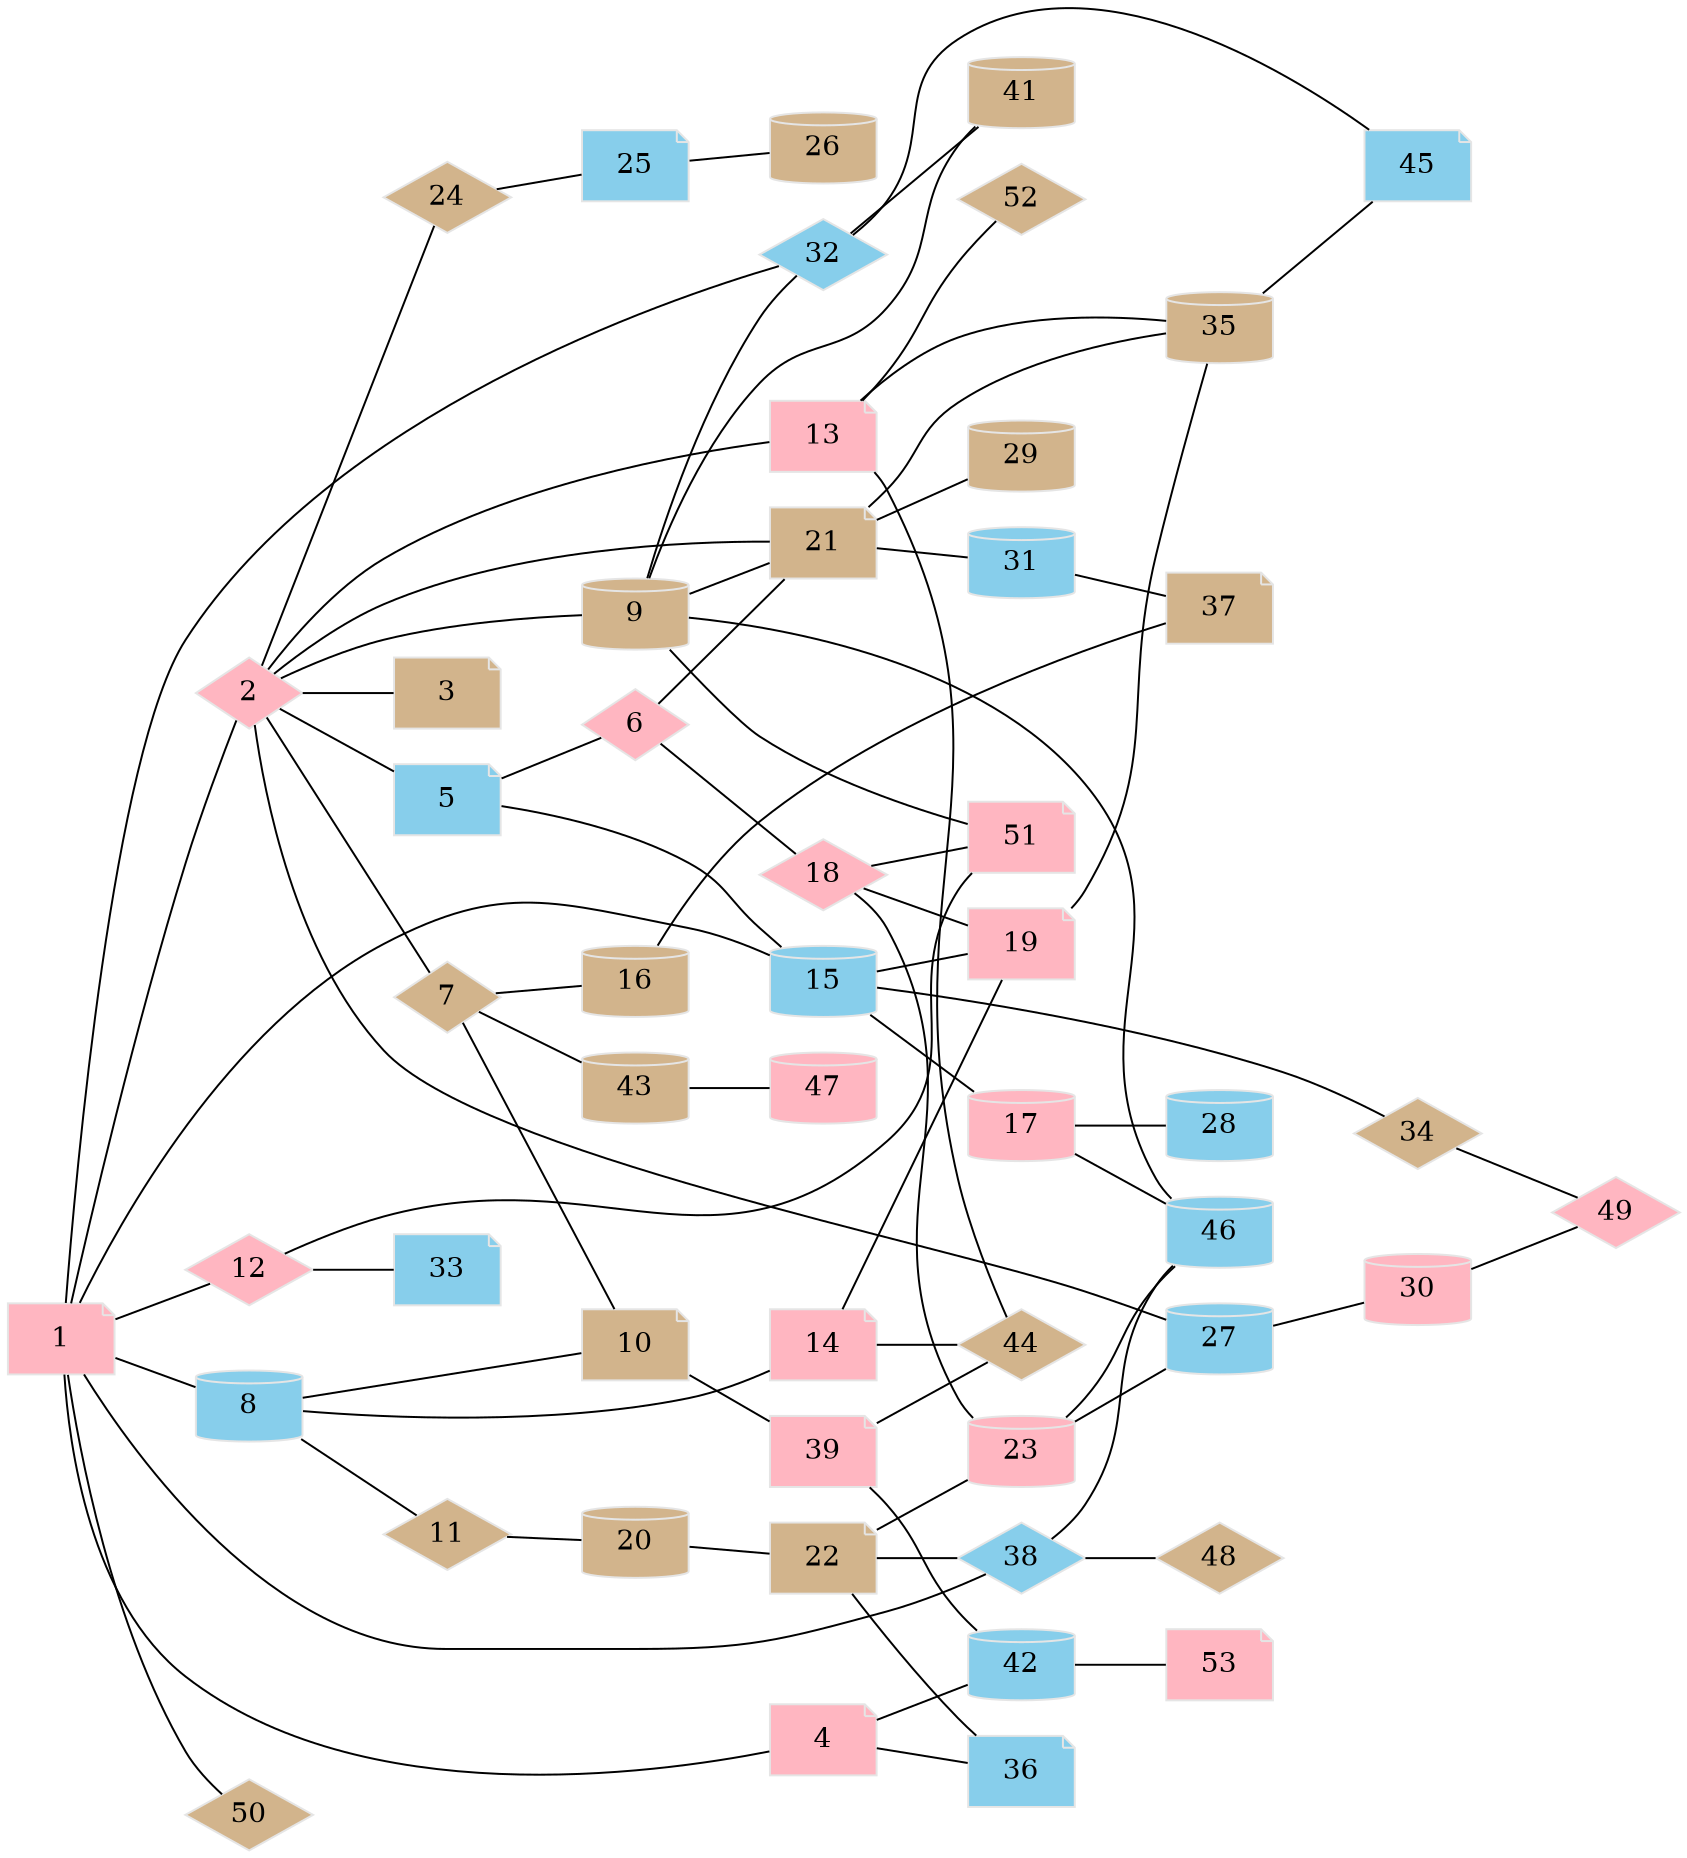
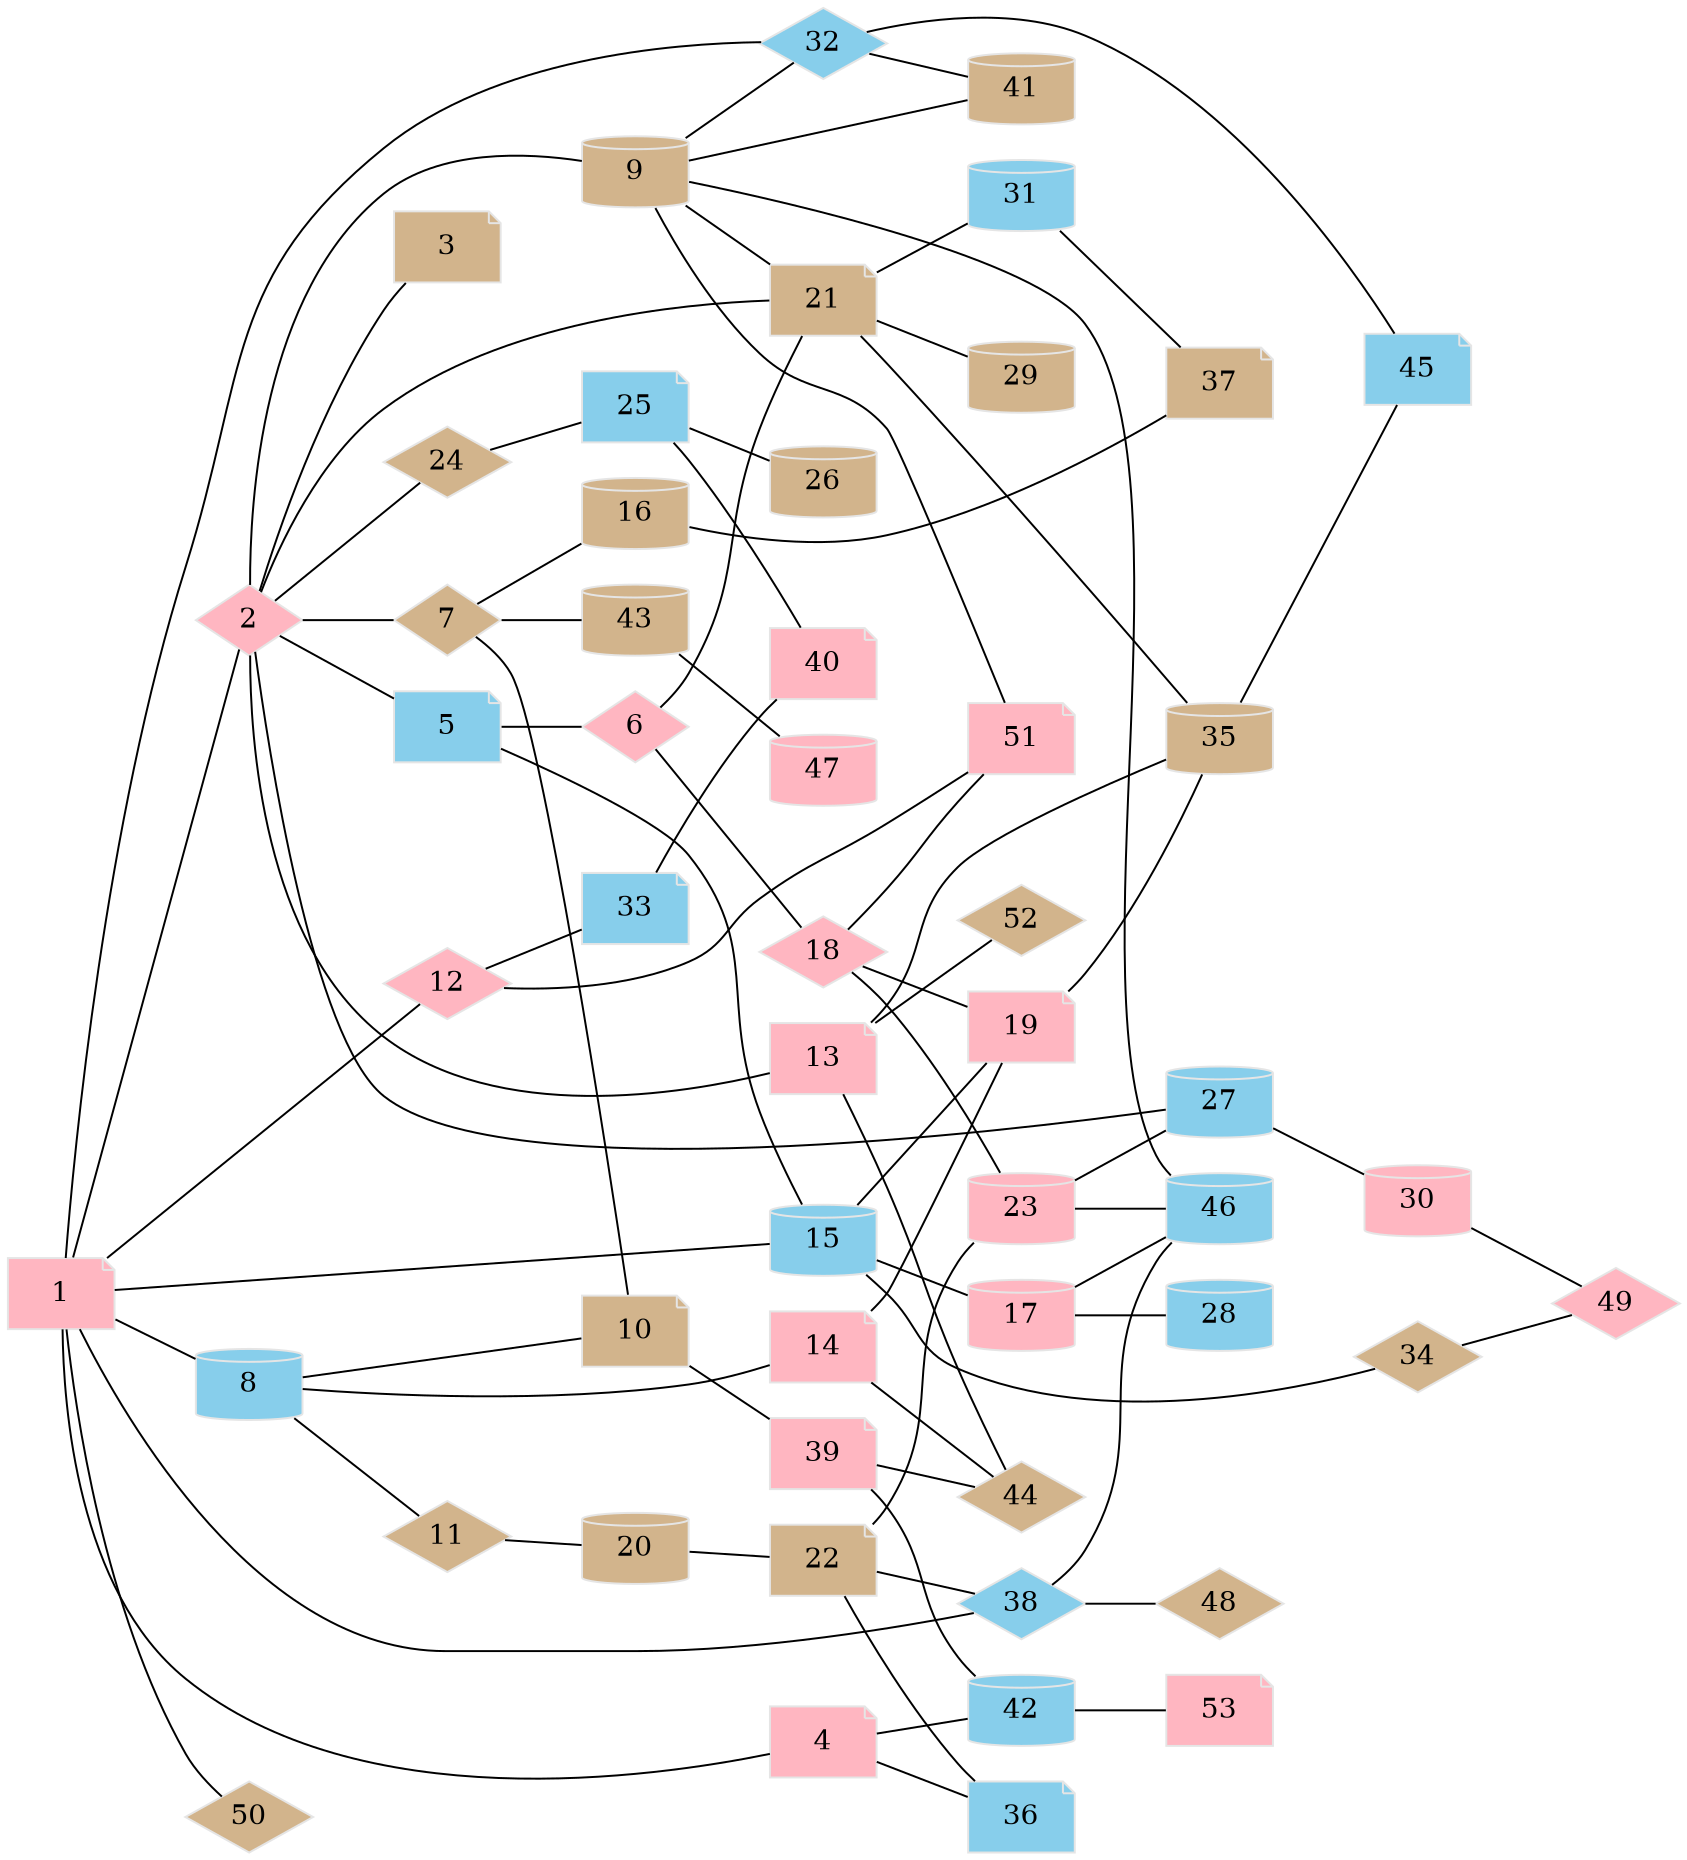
node "40": added
